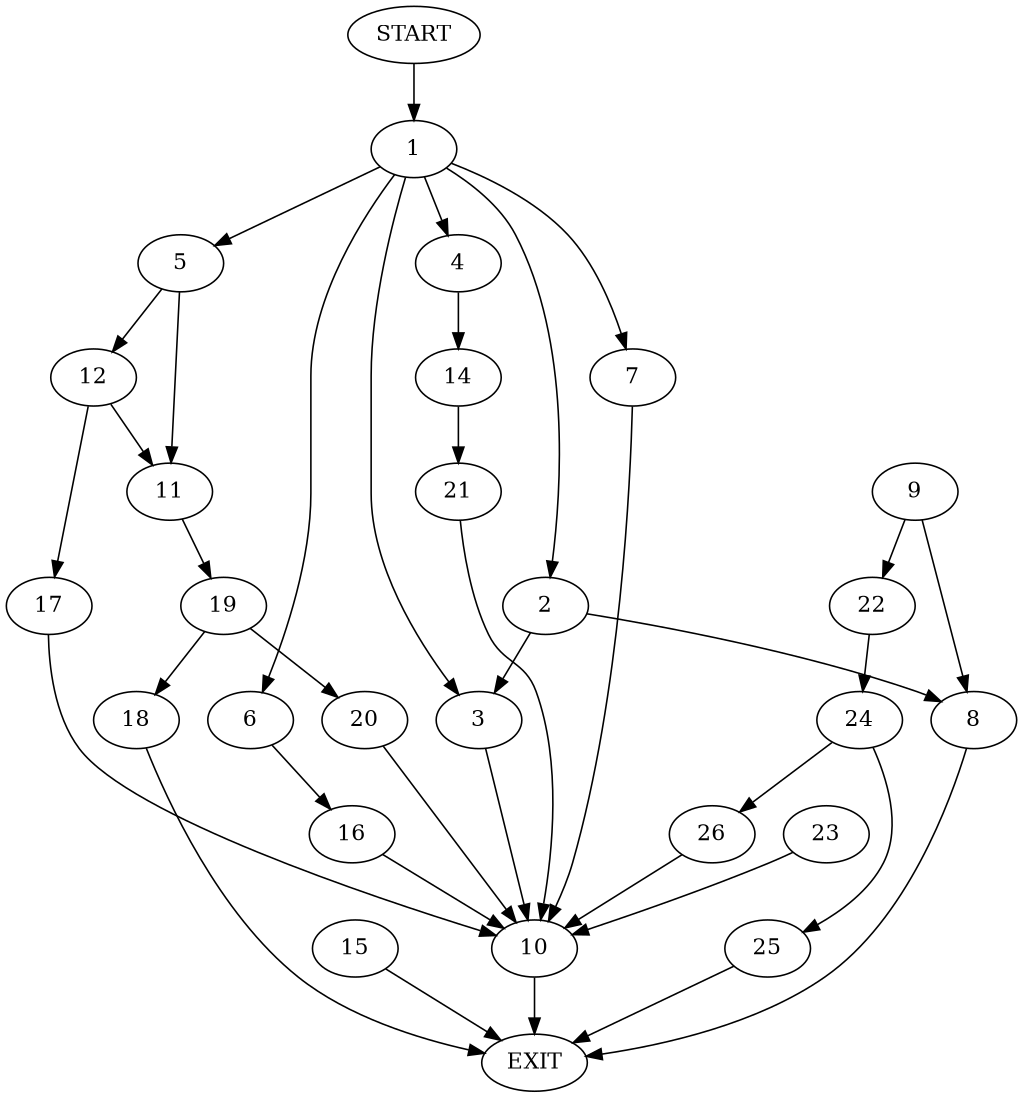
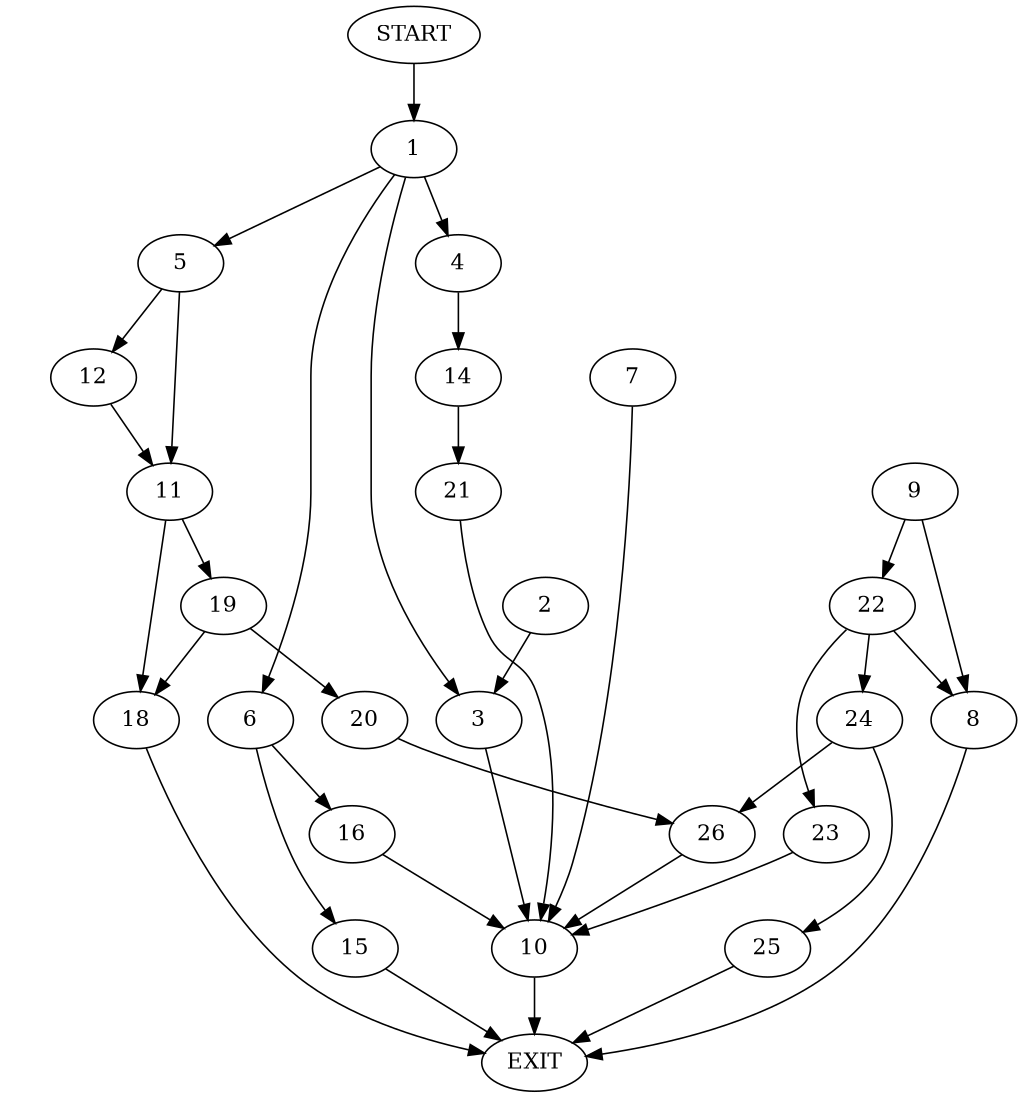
edge "1" -> "7": removed
edge "1" -> "2": removed
edge "11" -> "18": added
node "17": removed
edge "2" -> "8": now "22" -> "8"
edge "22" -> "23": added
edge "20" -> "10": now "20" -> "26"
edge "6" -> "15": added
